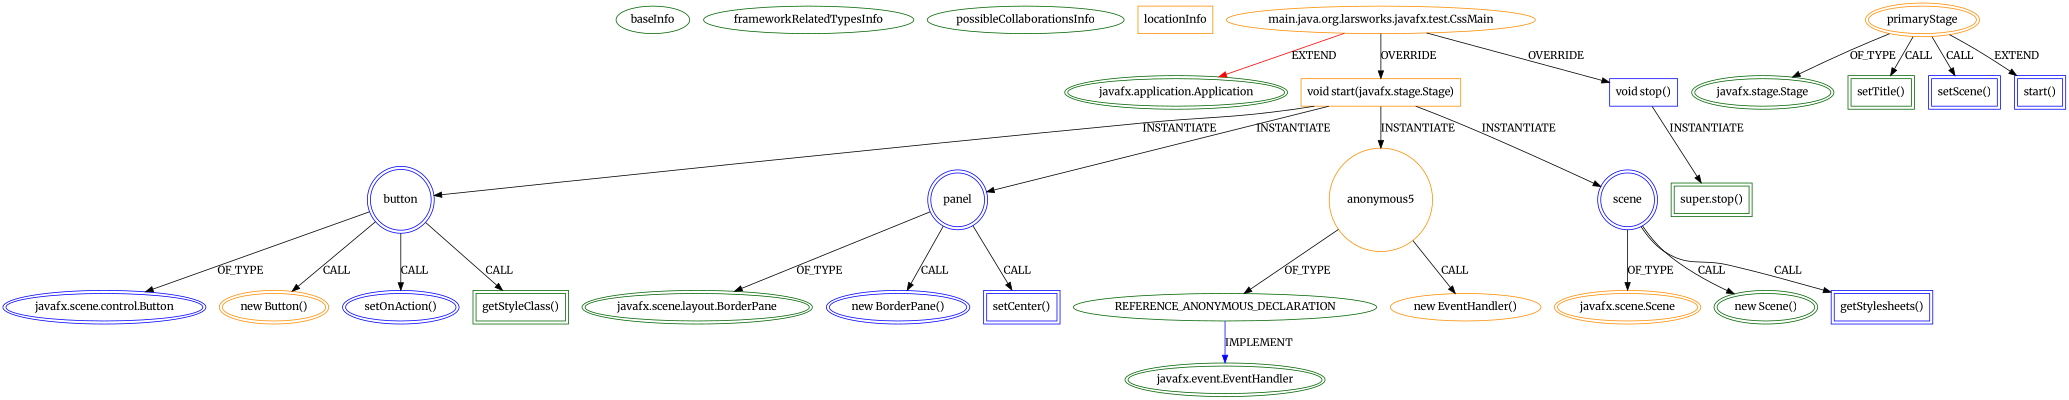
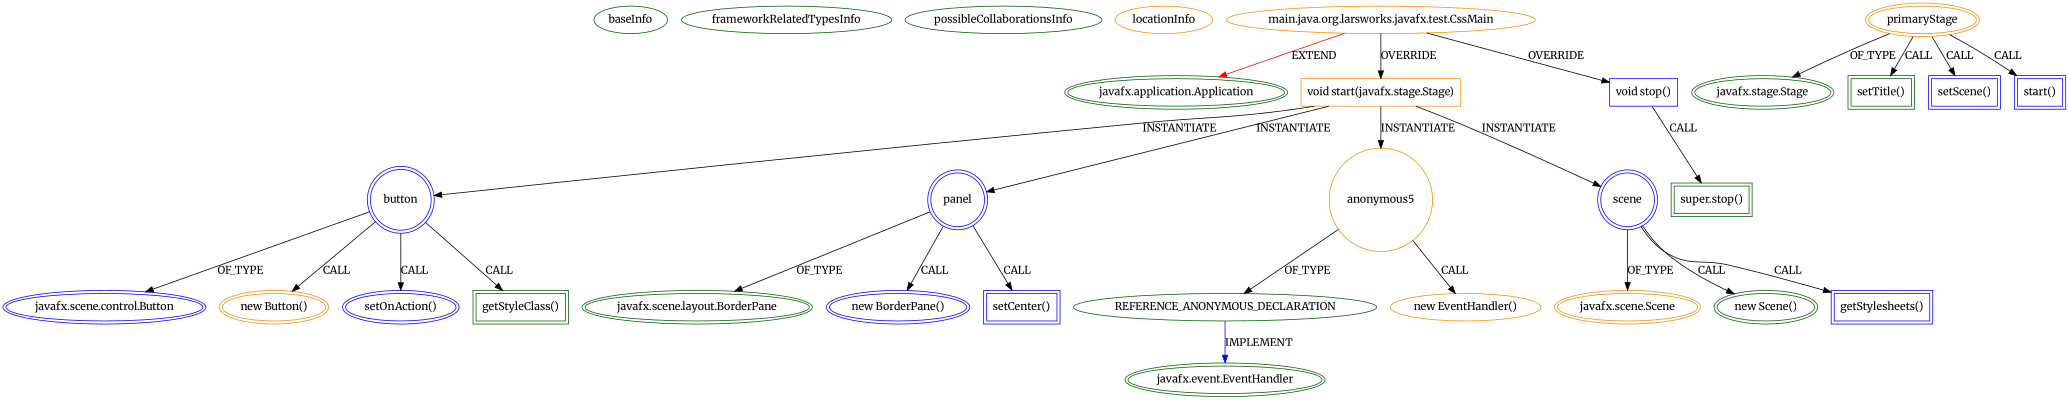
node "locationInfo": shape box -> ellipse
edge "primaryStage" -> "start()": label "EXTEND" -> "CALL"
edge "void stop()" -> "super.stop()": label "INSTANTIATE" -> "CALL"
